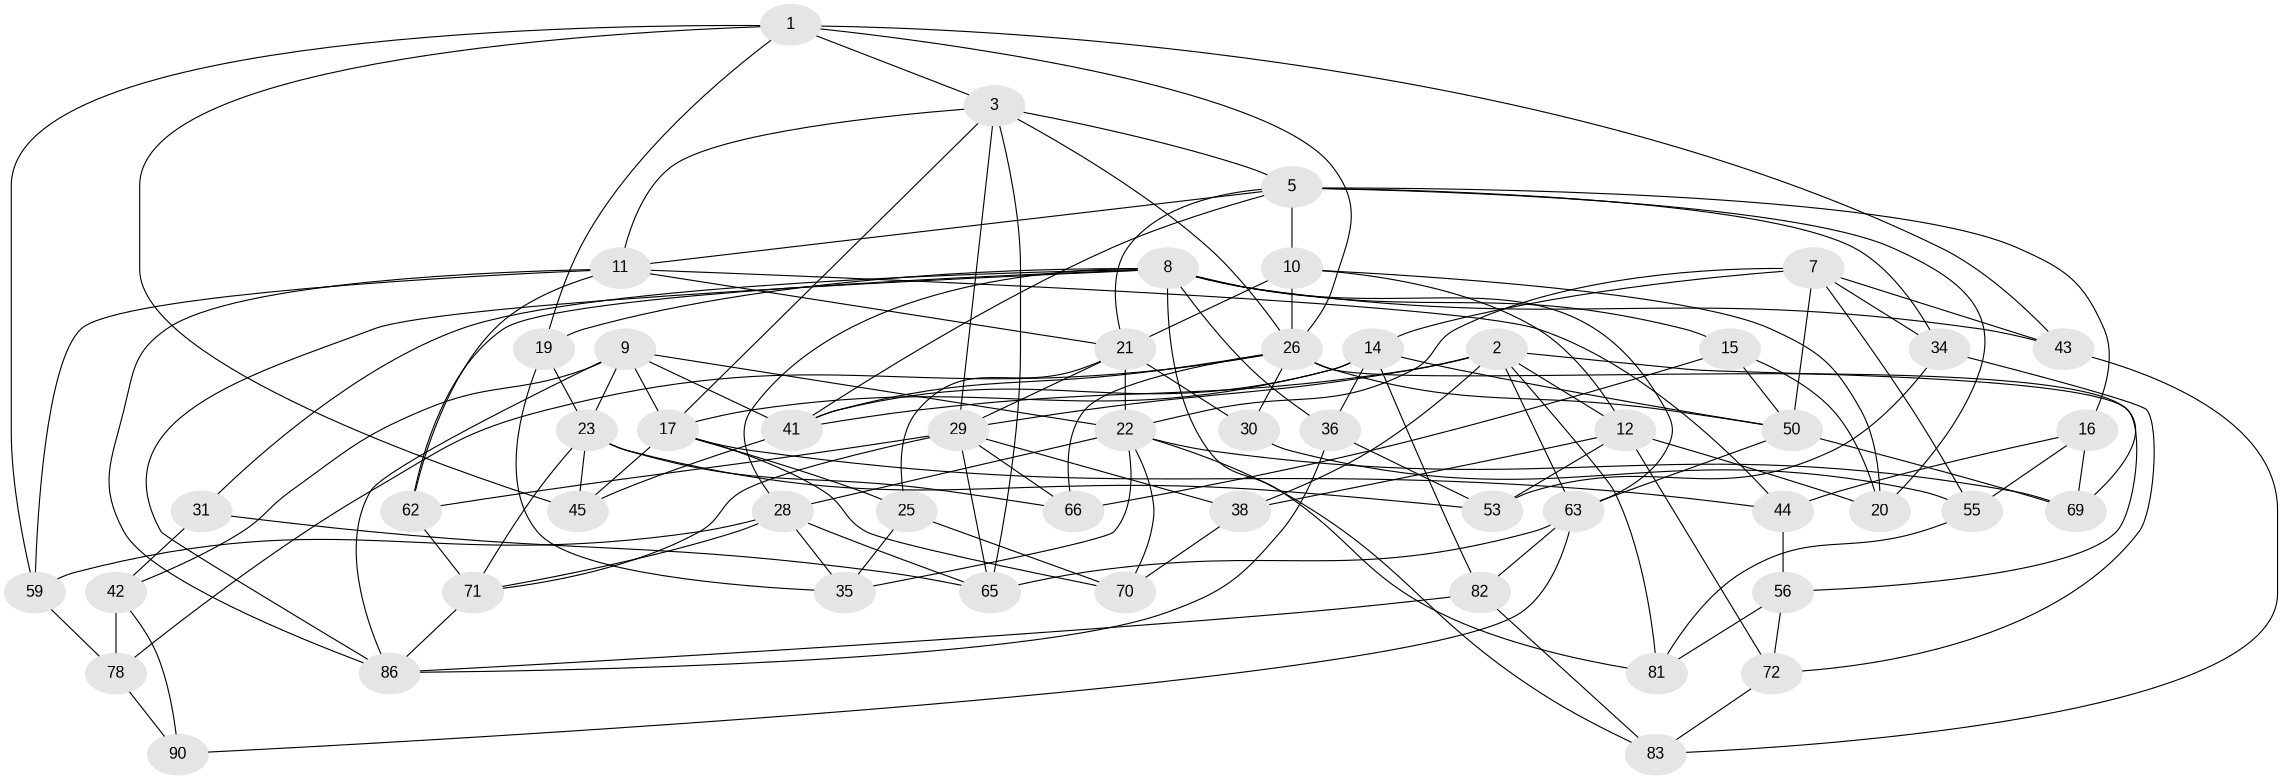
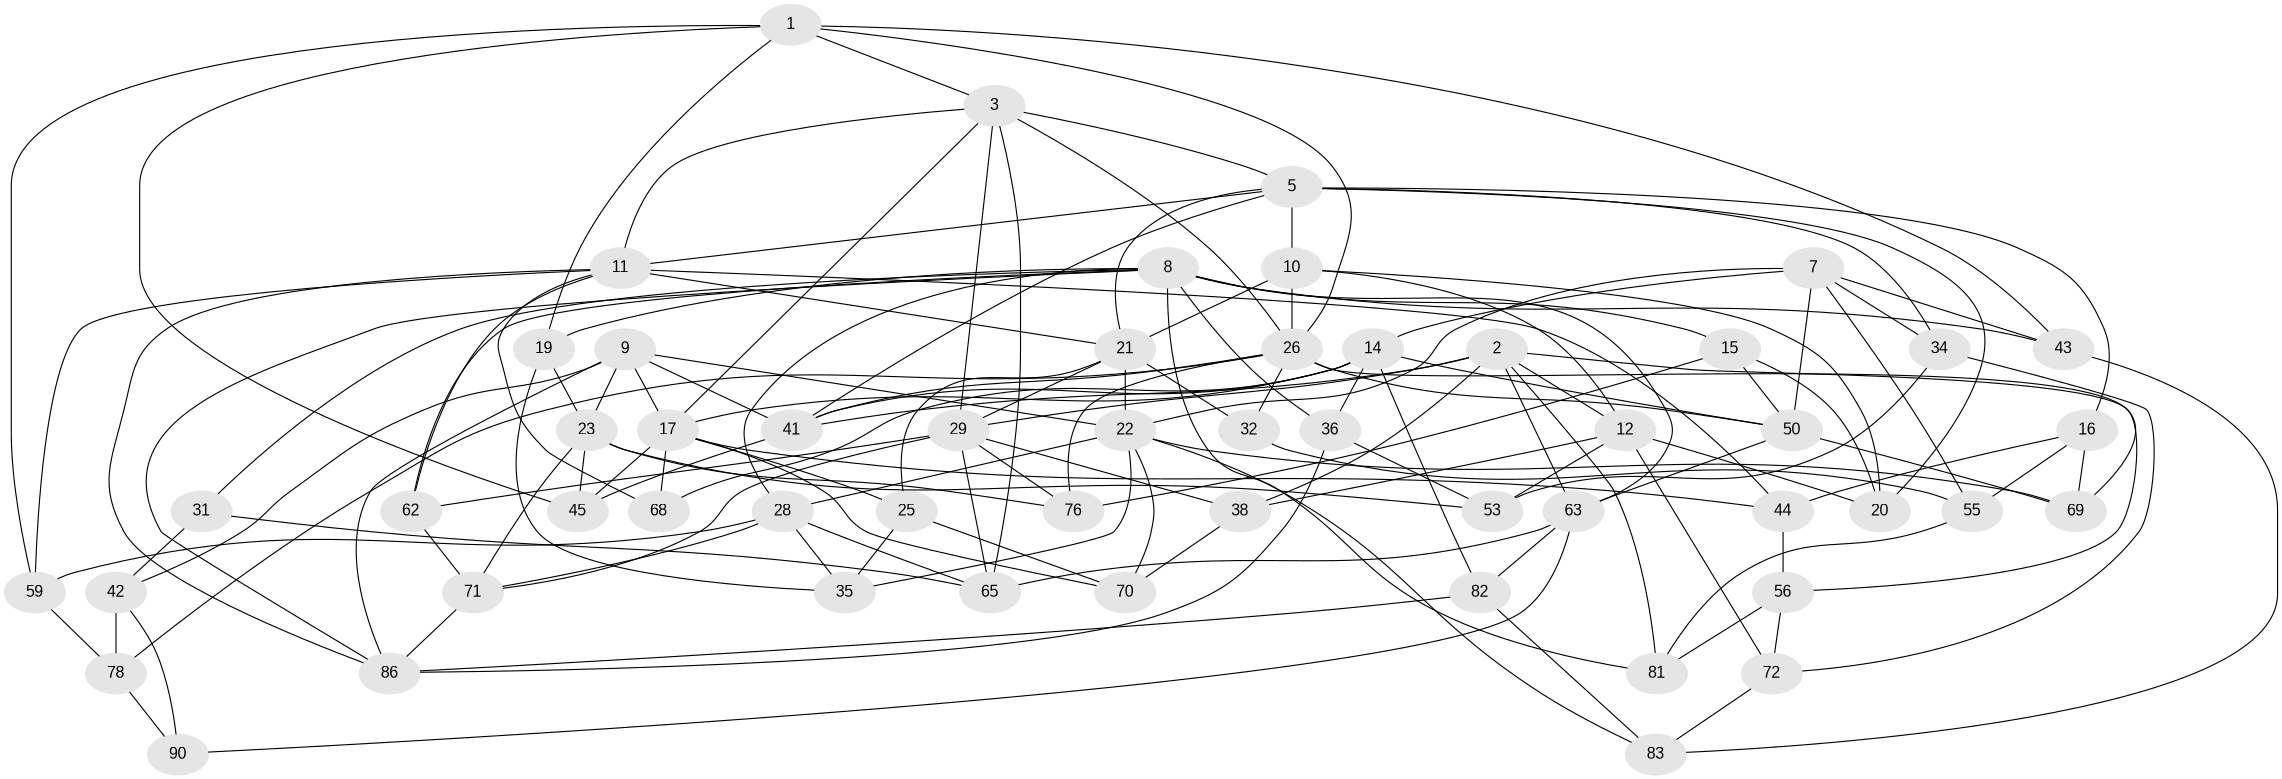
node "30": label "30" -> "32"
node "68": added
node "66": label "66" -> "76"
